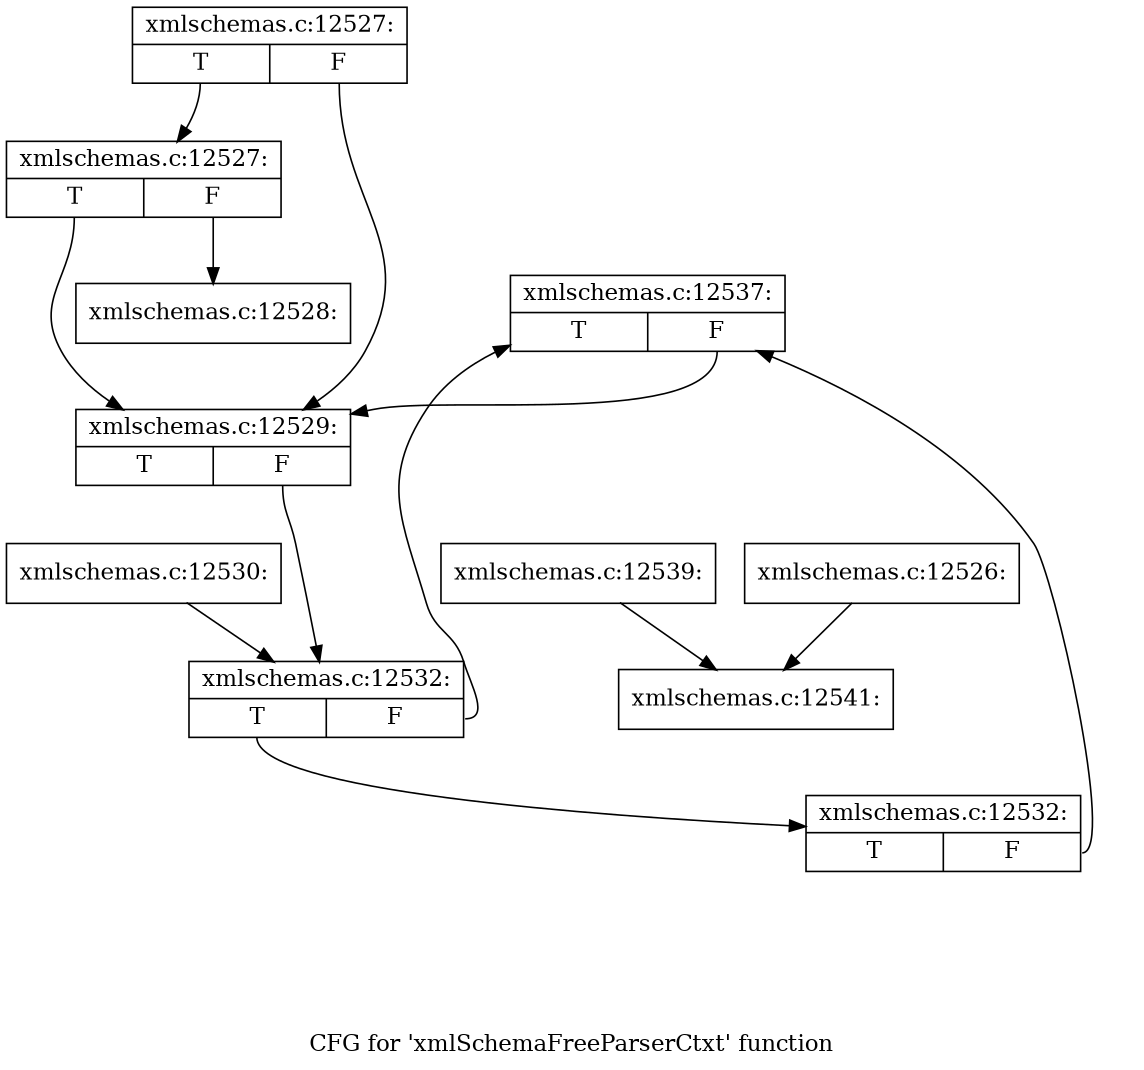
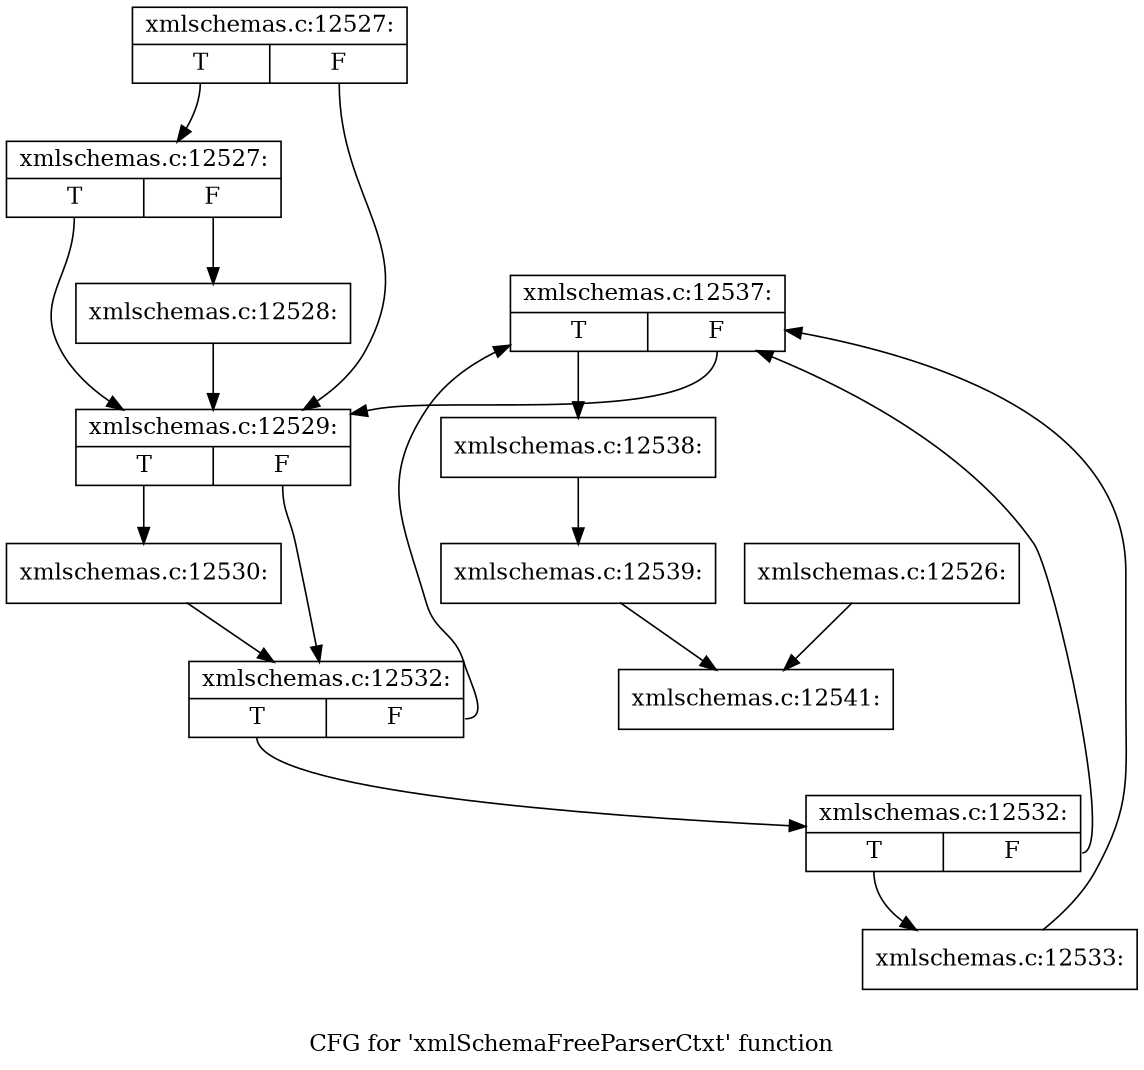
edge "xmlschemas.c:12528:" -> "xmlschemas.c:12529:": added
node "xmlschemas.c:12538:": added
edge "xmlschemas.c:12529:" -> "xmlschemas.c:12530:": added
node "xmlschemas.c:12533:": added
